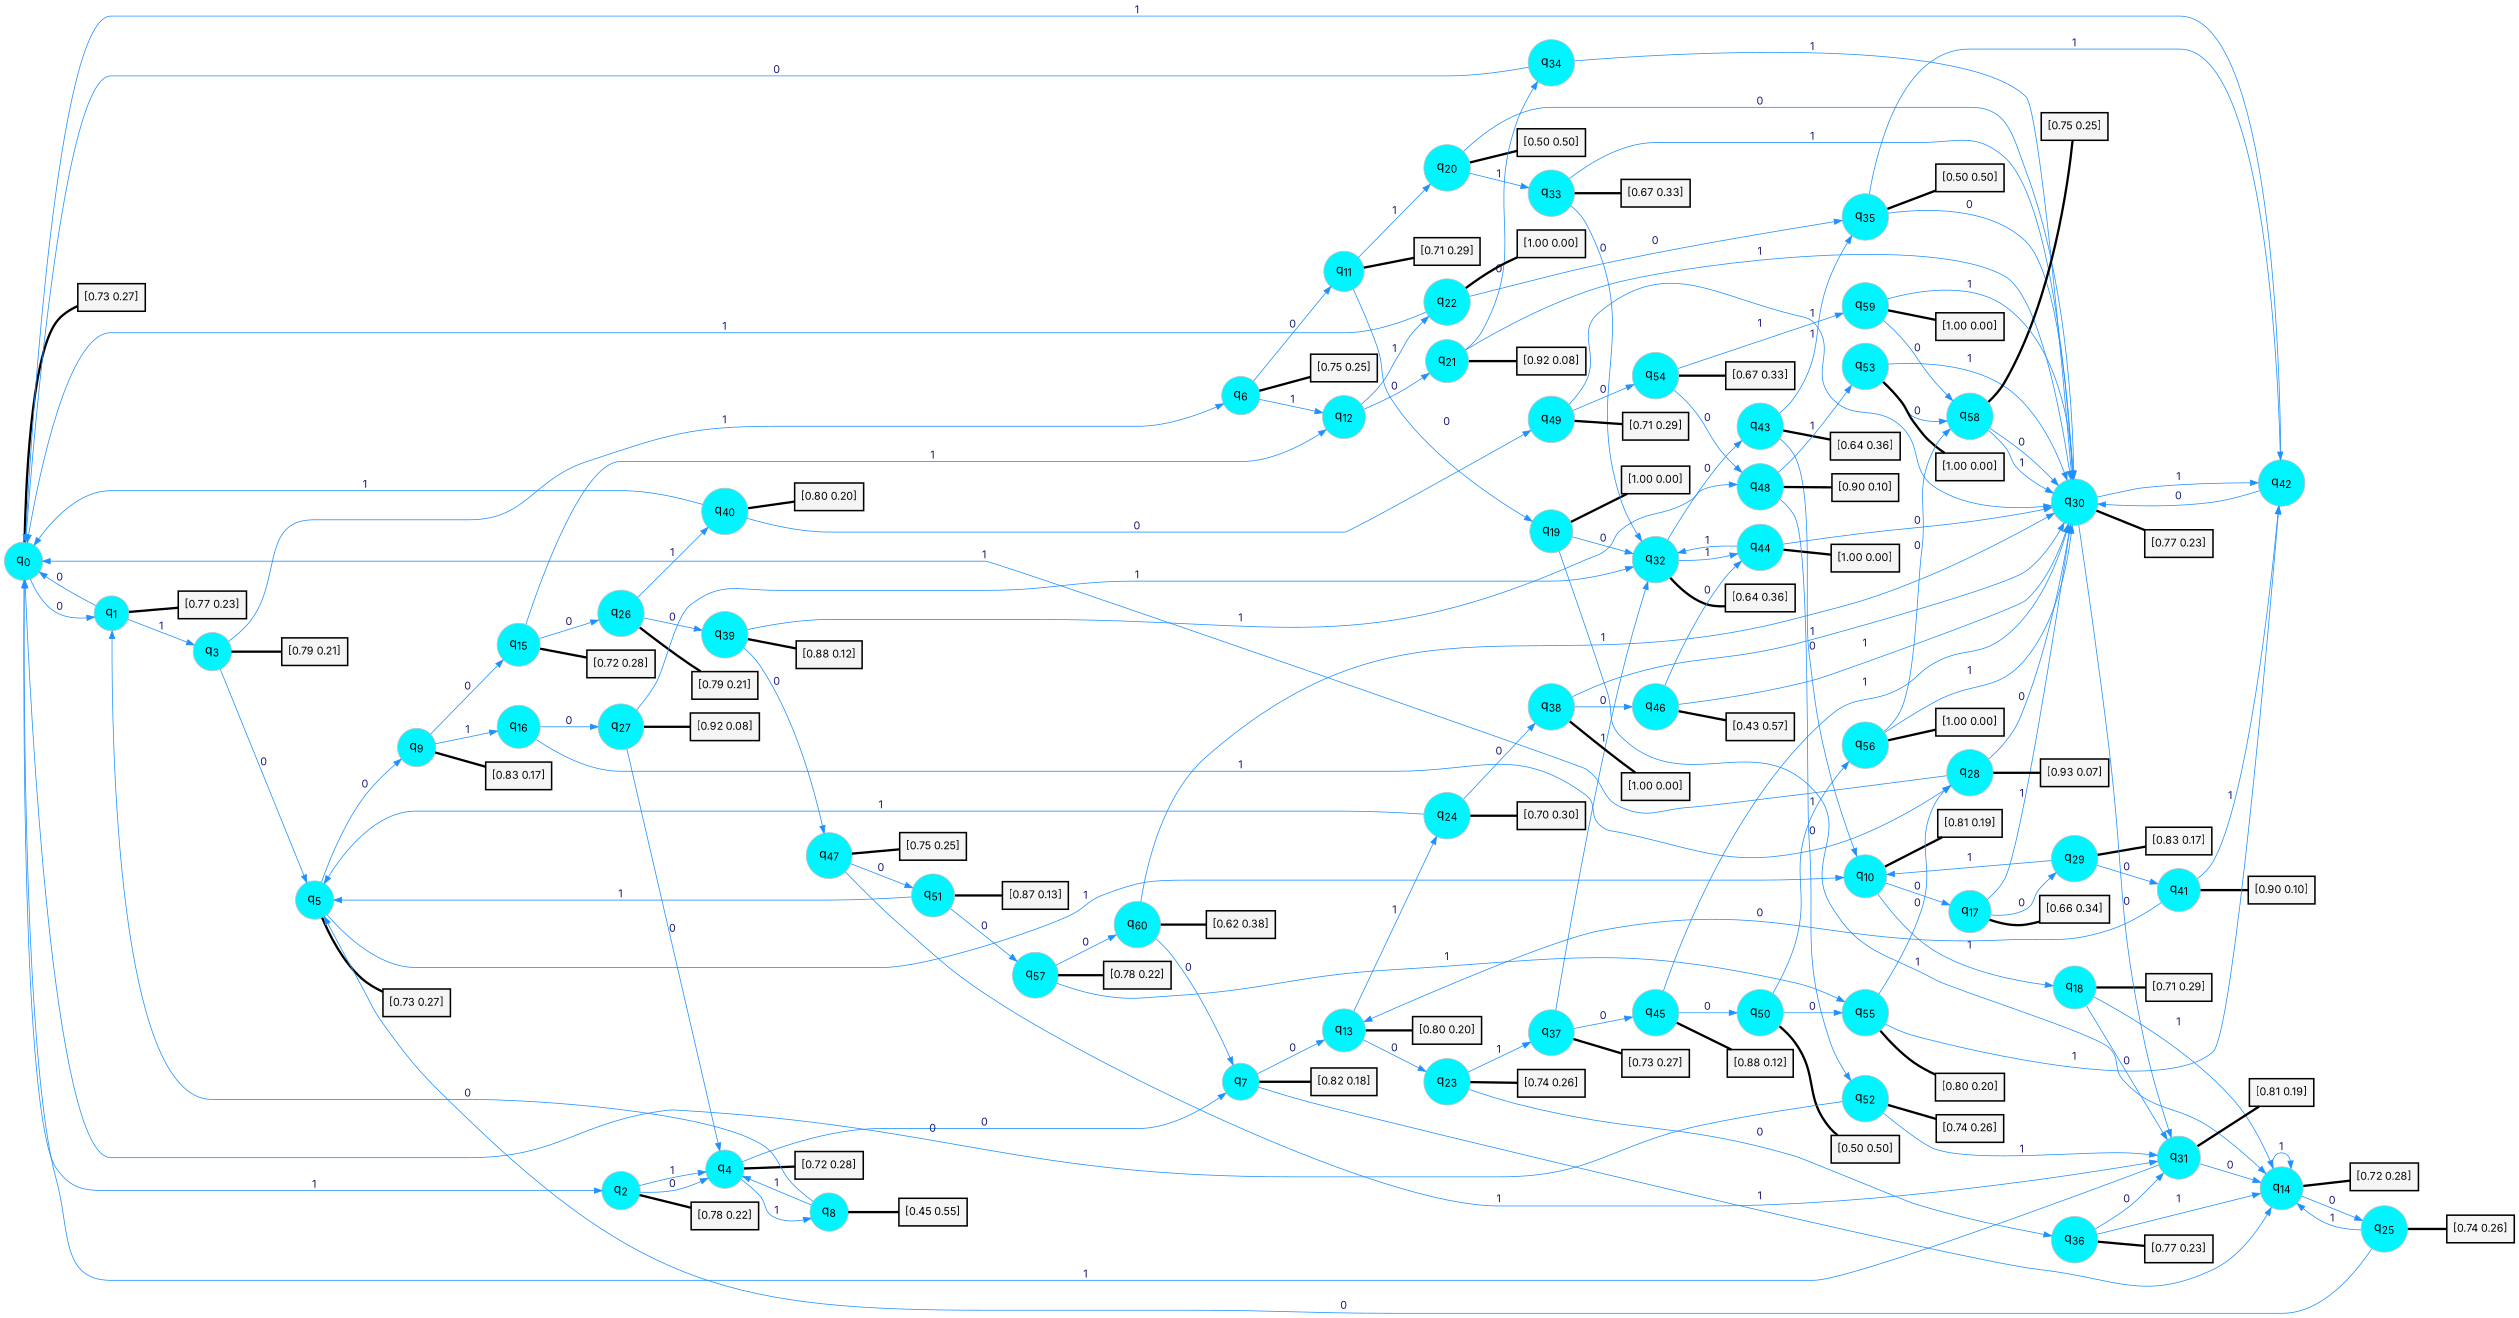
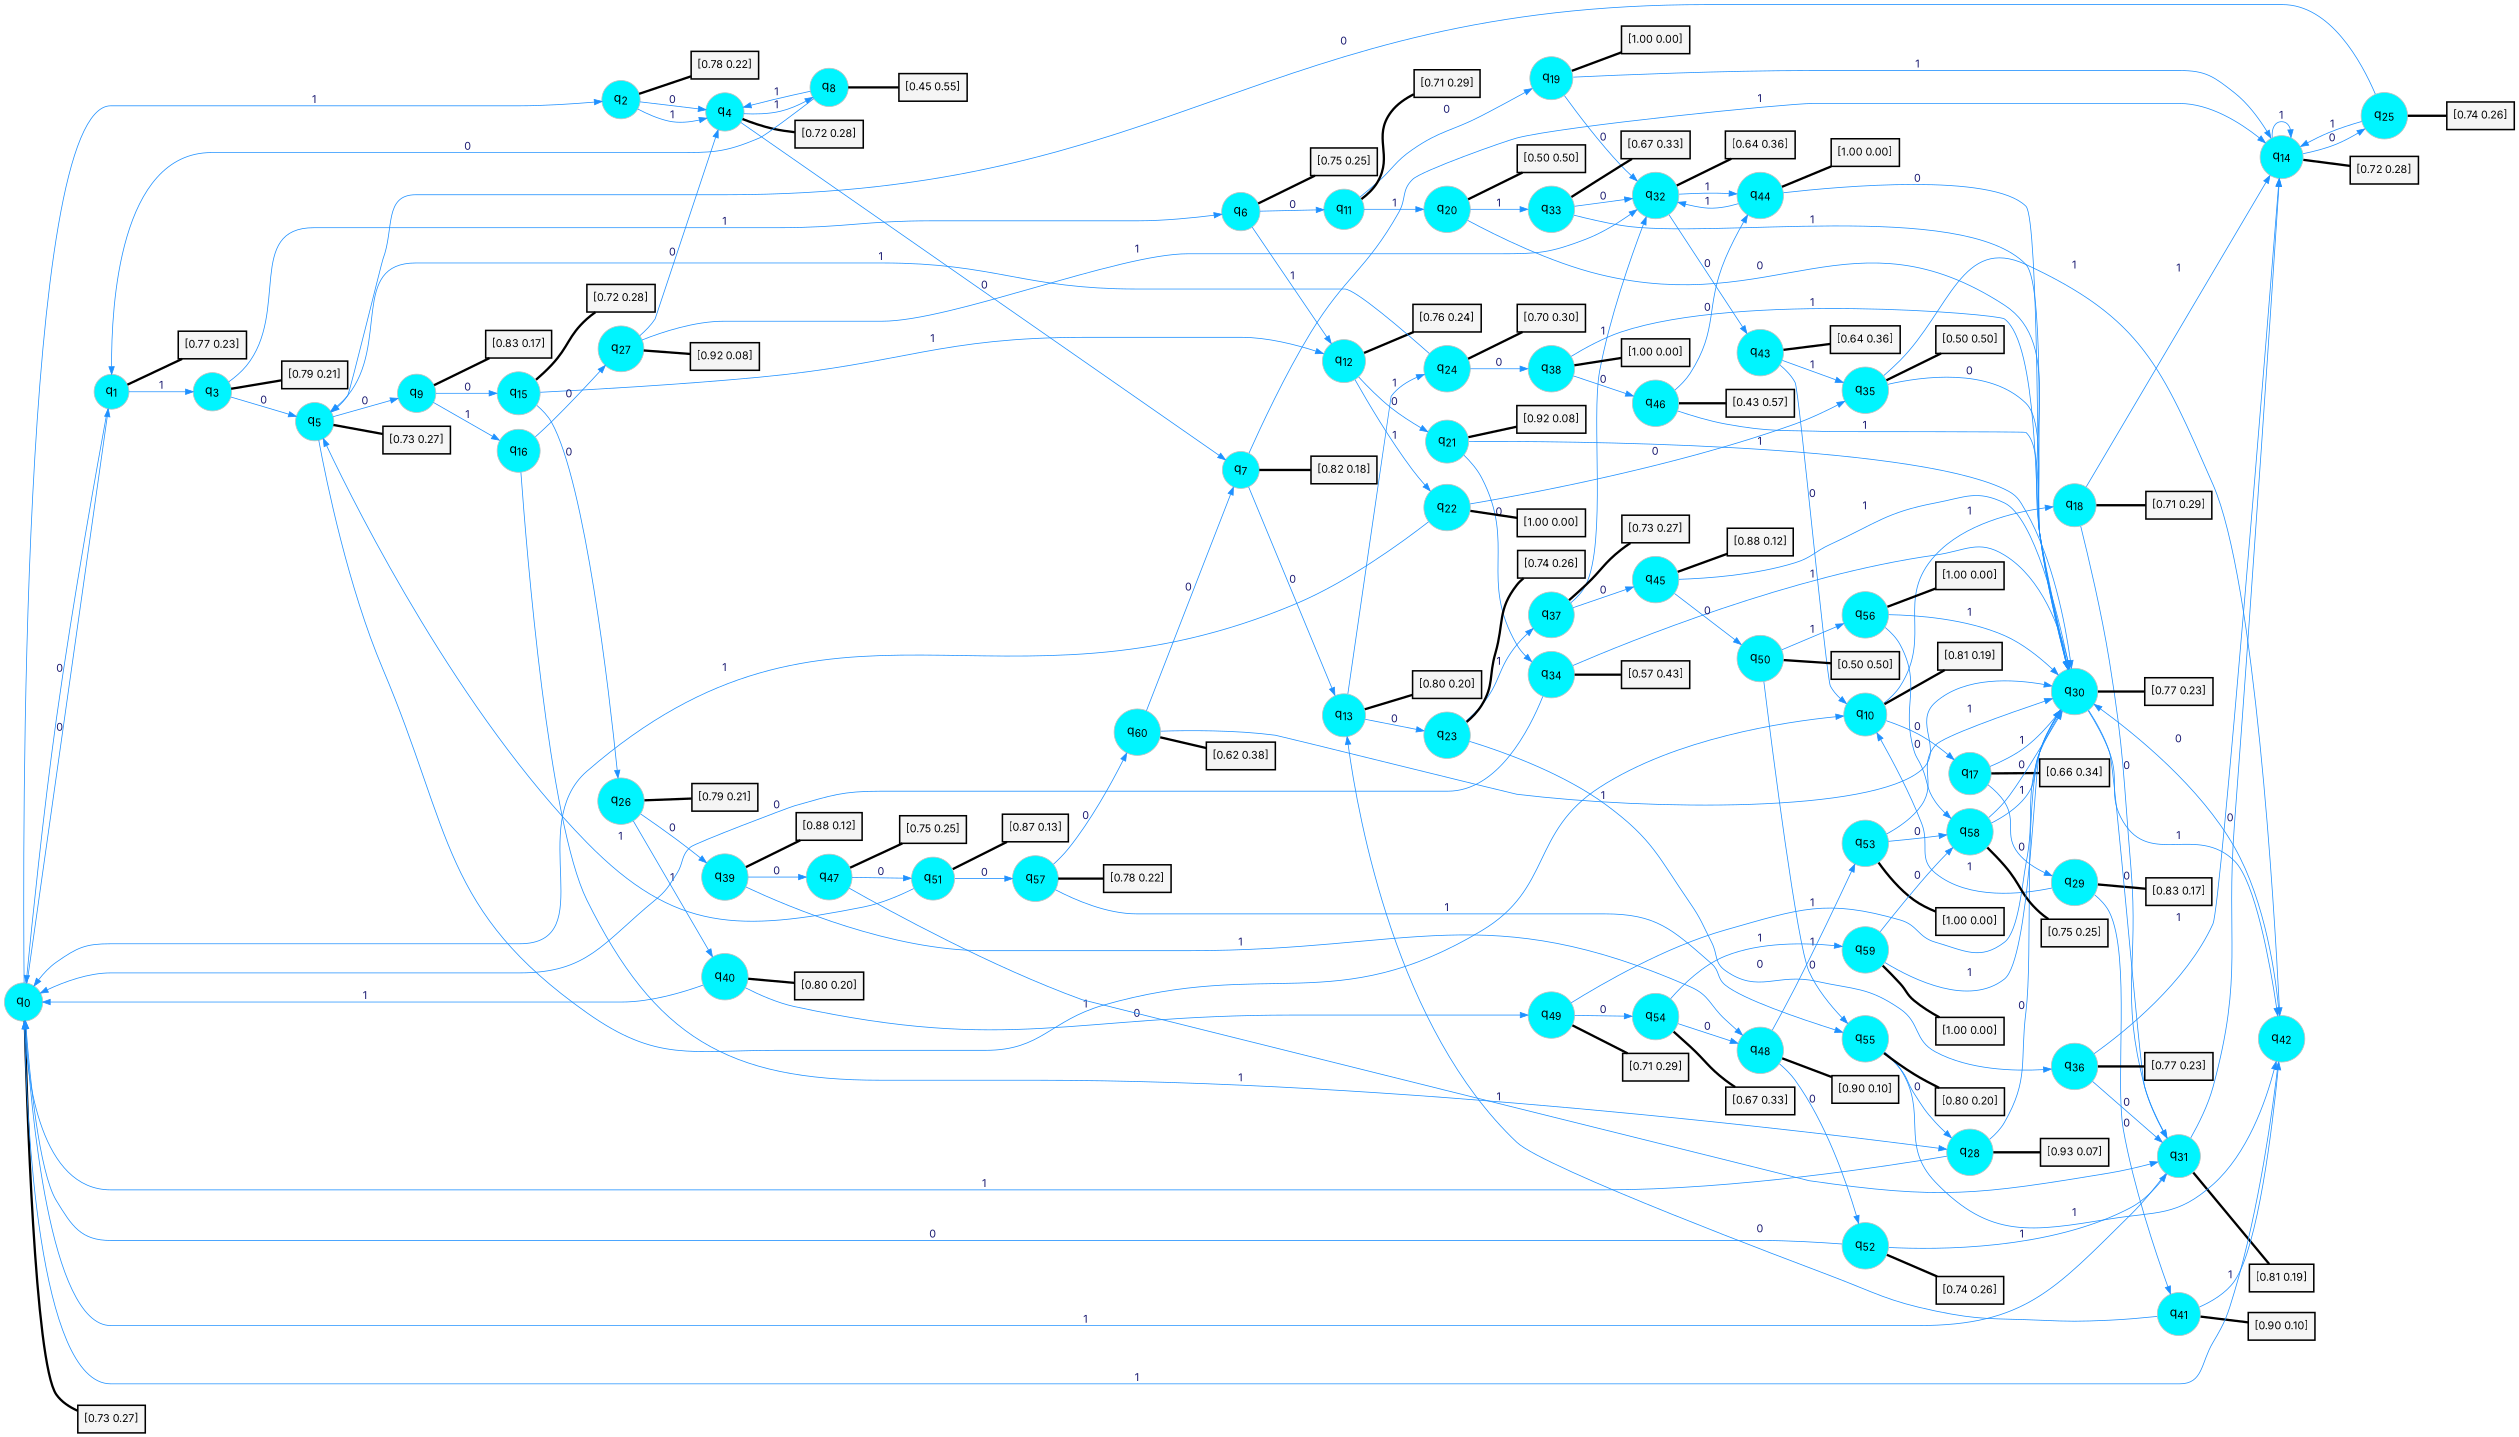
node "[0.76 0.24]": added
node "[0.57 0.43]": added
